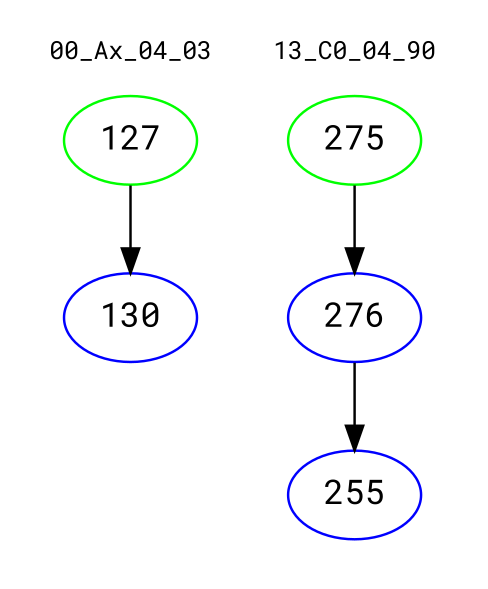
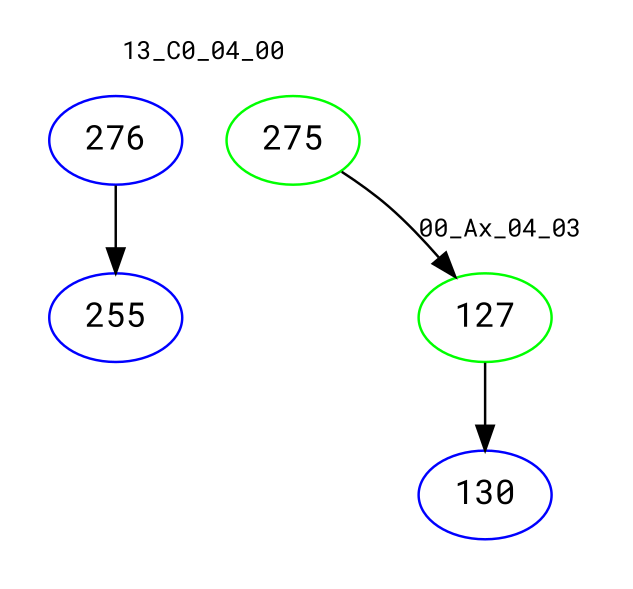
cluster "13_C0_04_90": label "13_C0_04_90" -> "13_C0_04_00"
edge "275" -> "276": now "275" -> "127"
